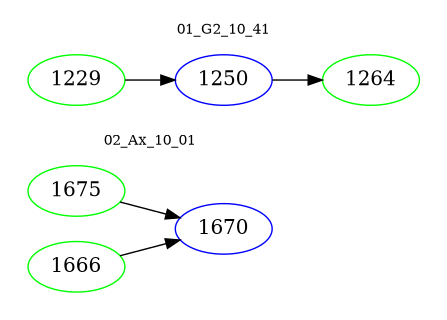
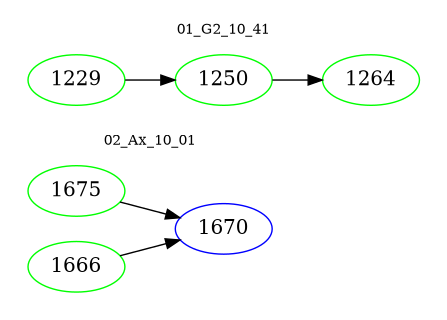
node "1250": color blue -> green
